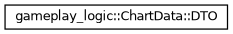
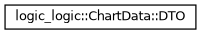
node "gameplay_logic::ChartData::DTO": label "gameplay_logic::ChartData::DTO" -> "logic_logic::ChartData::DTO"
